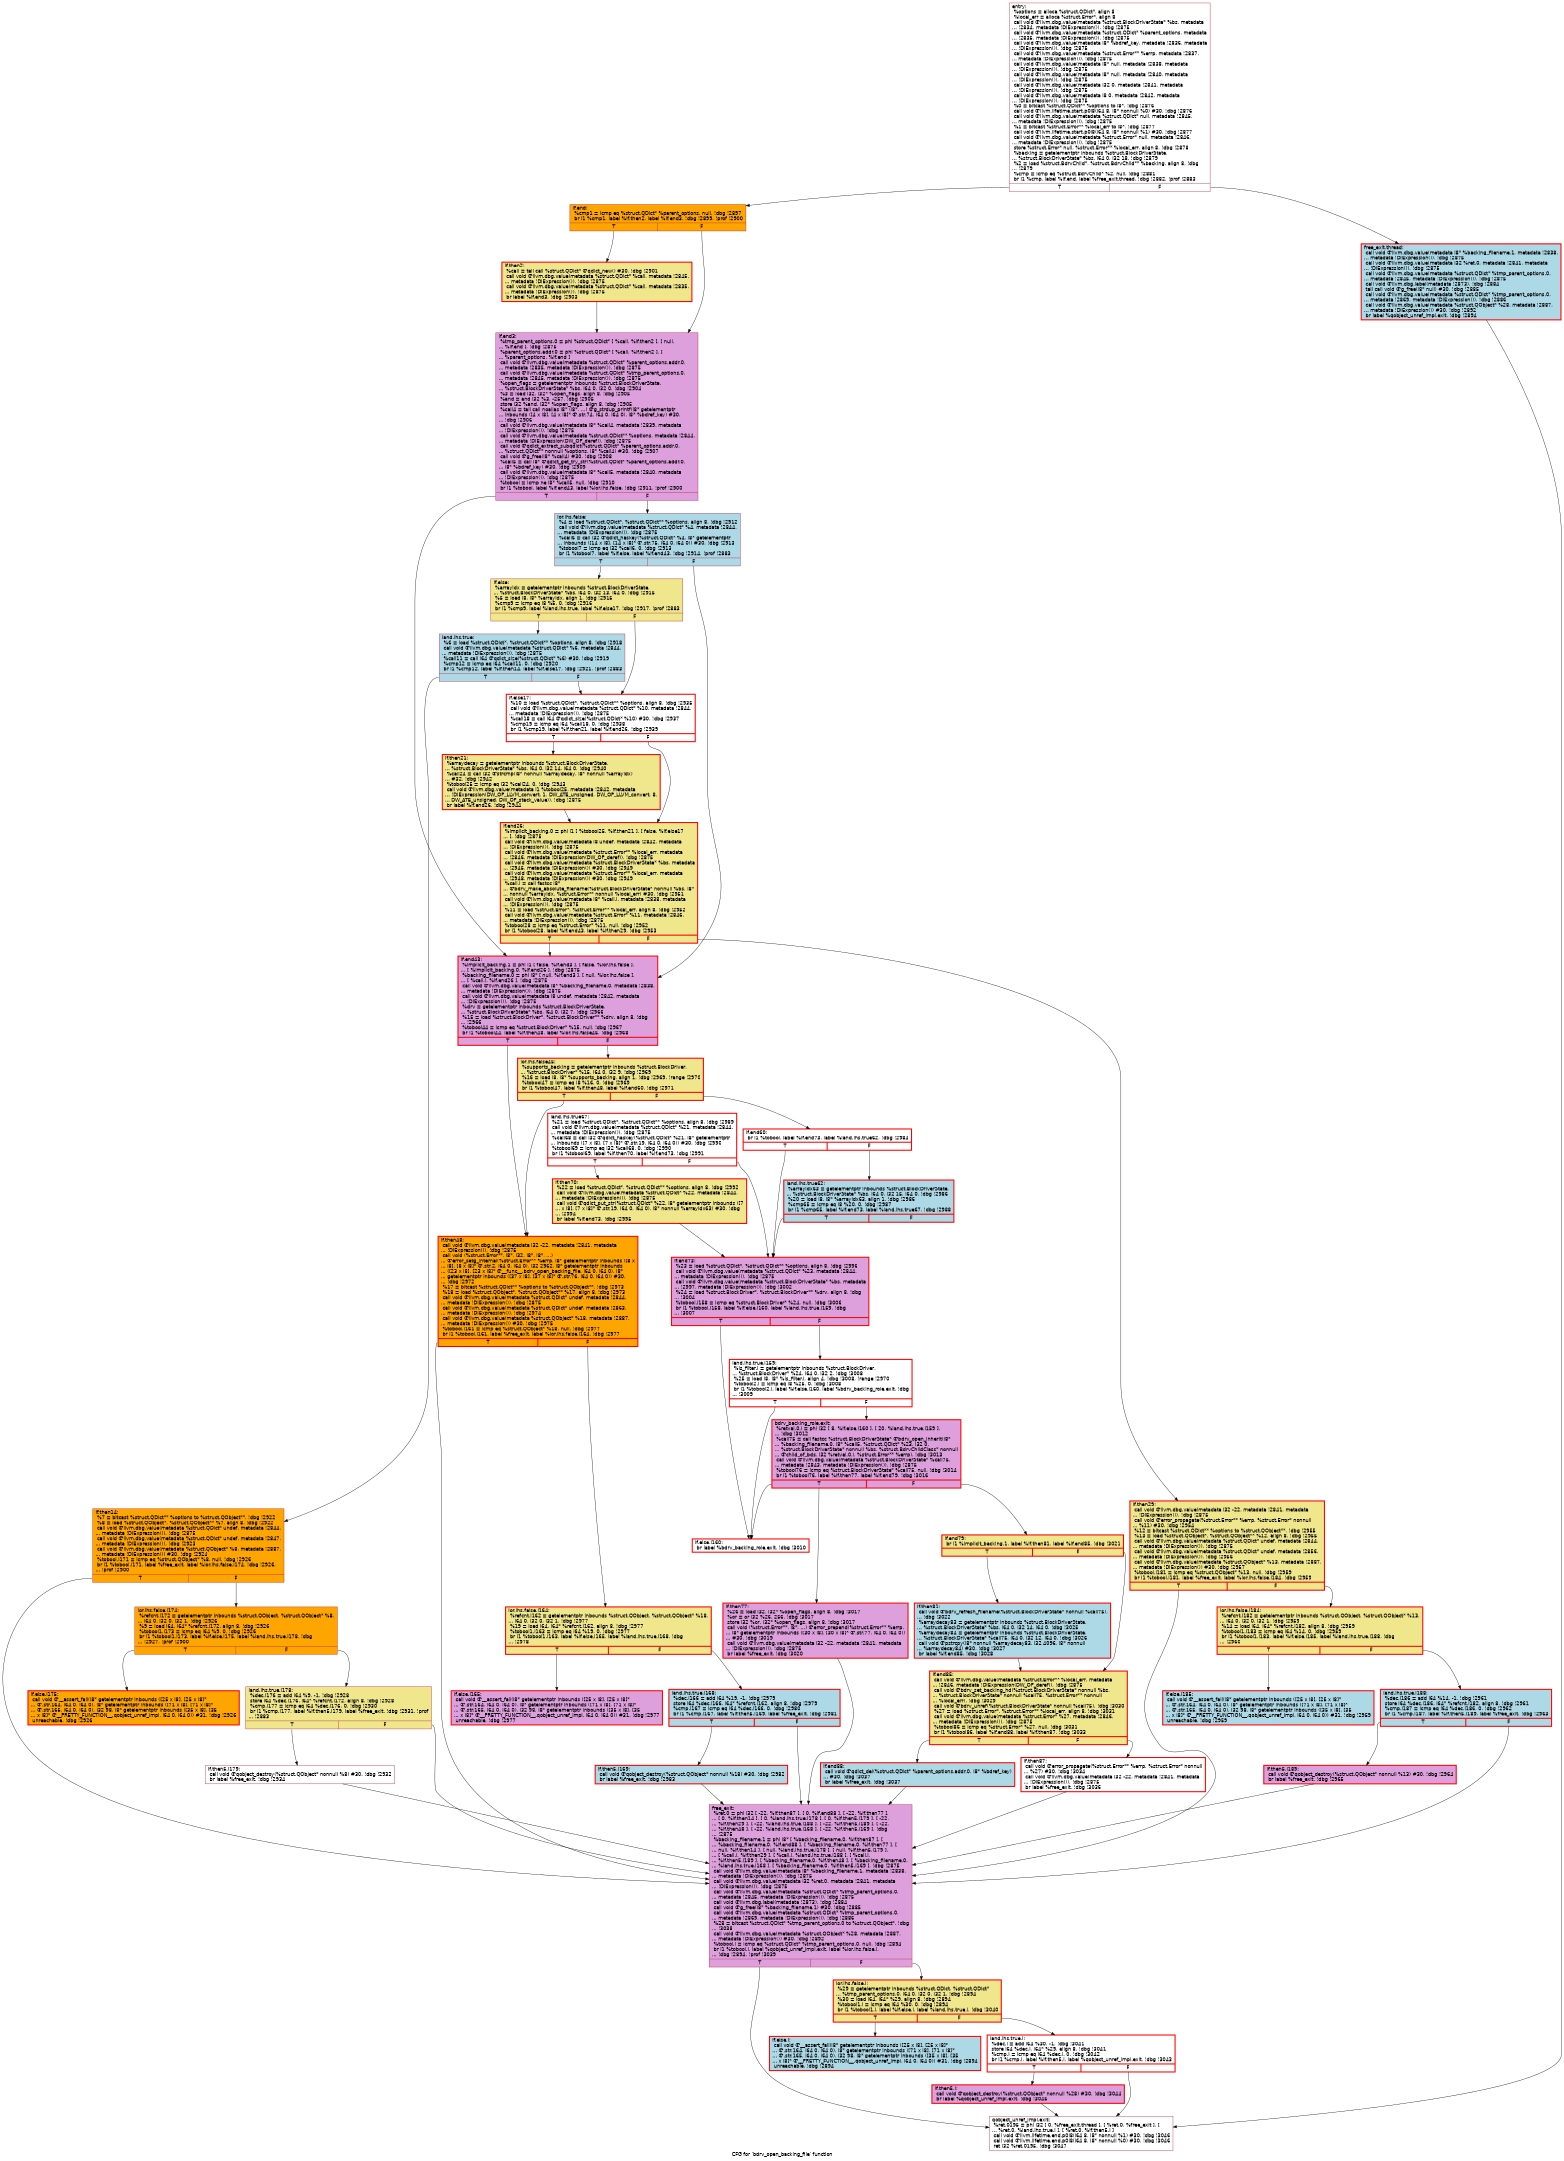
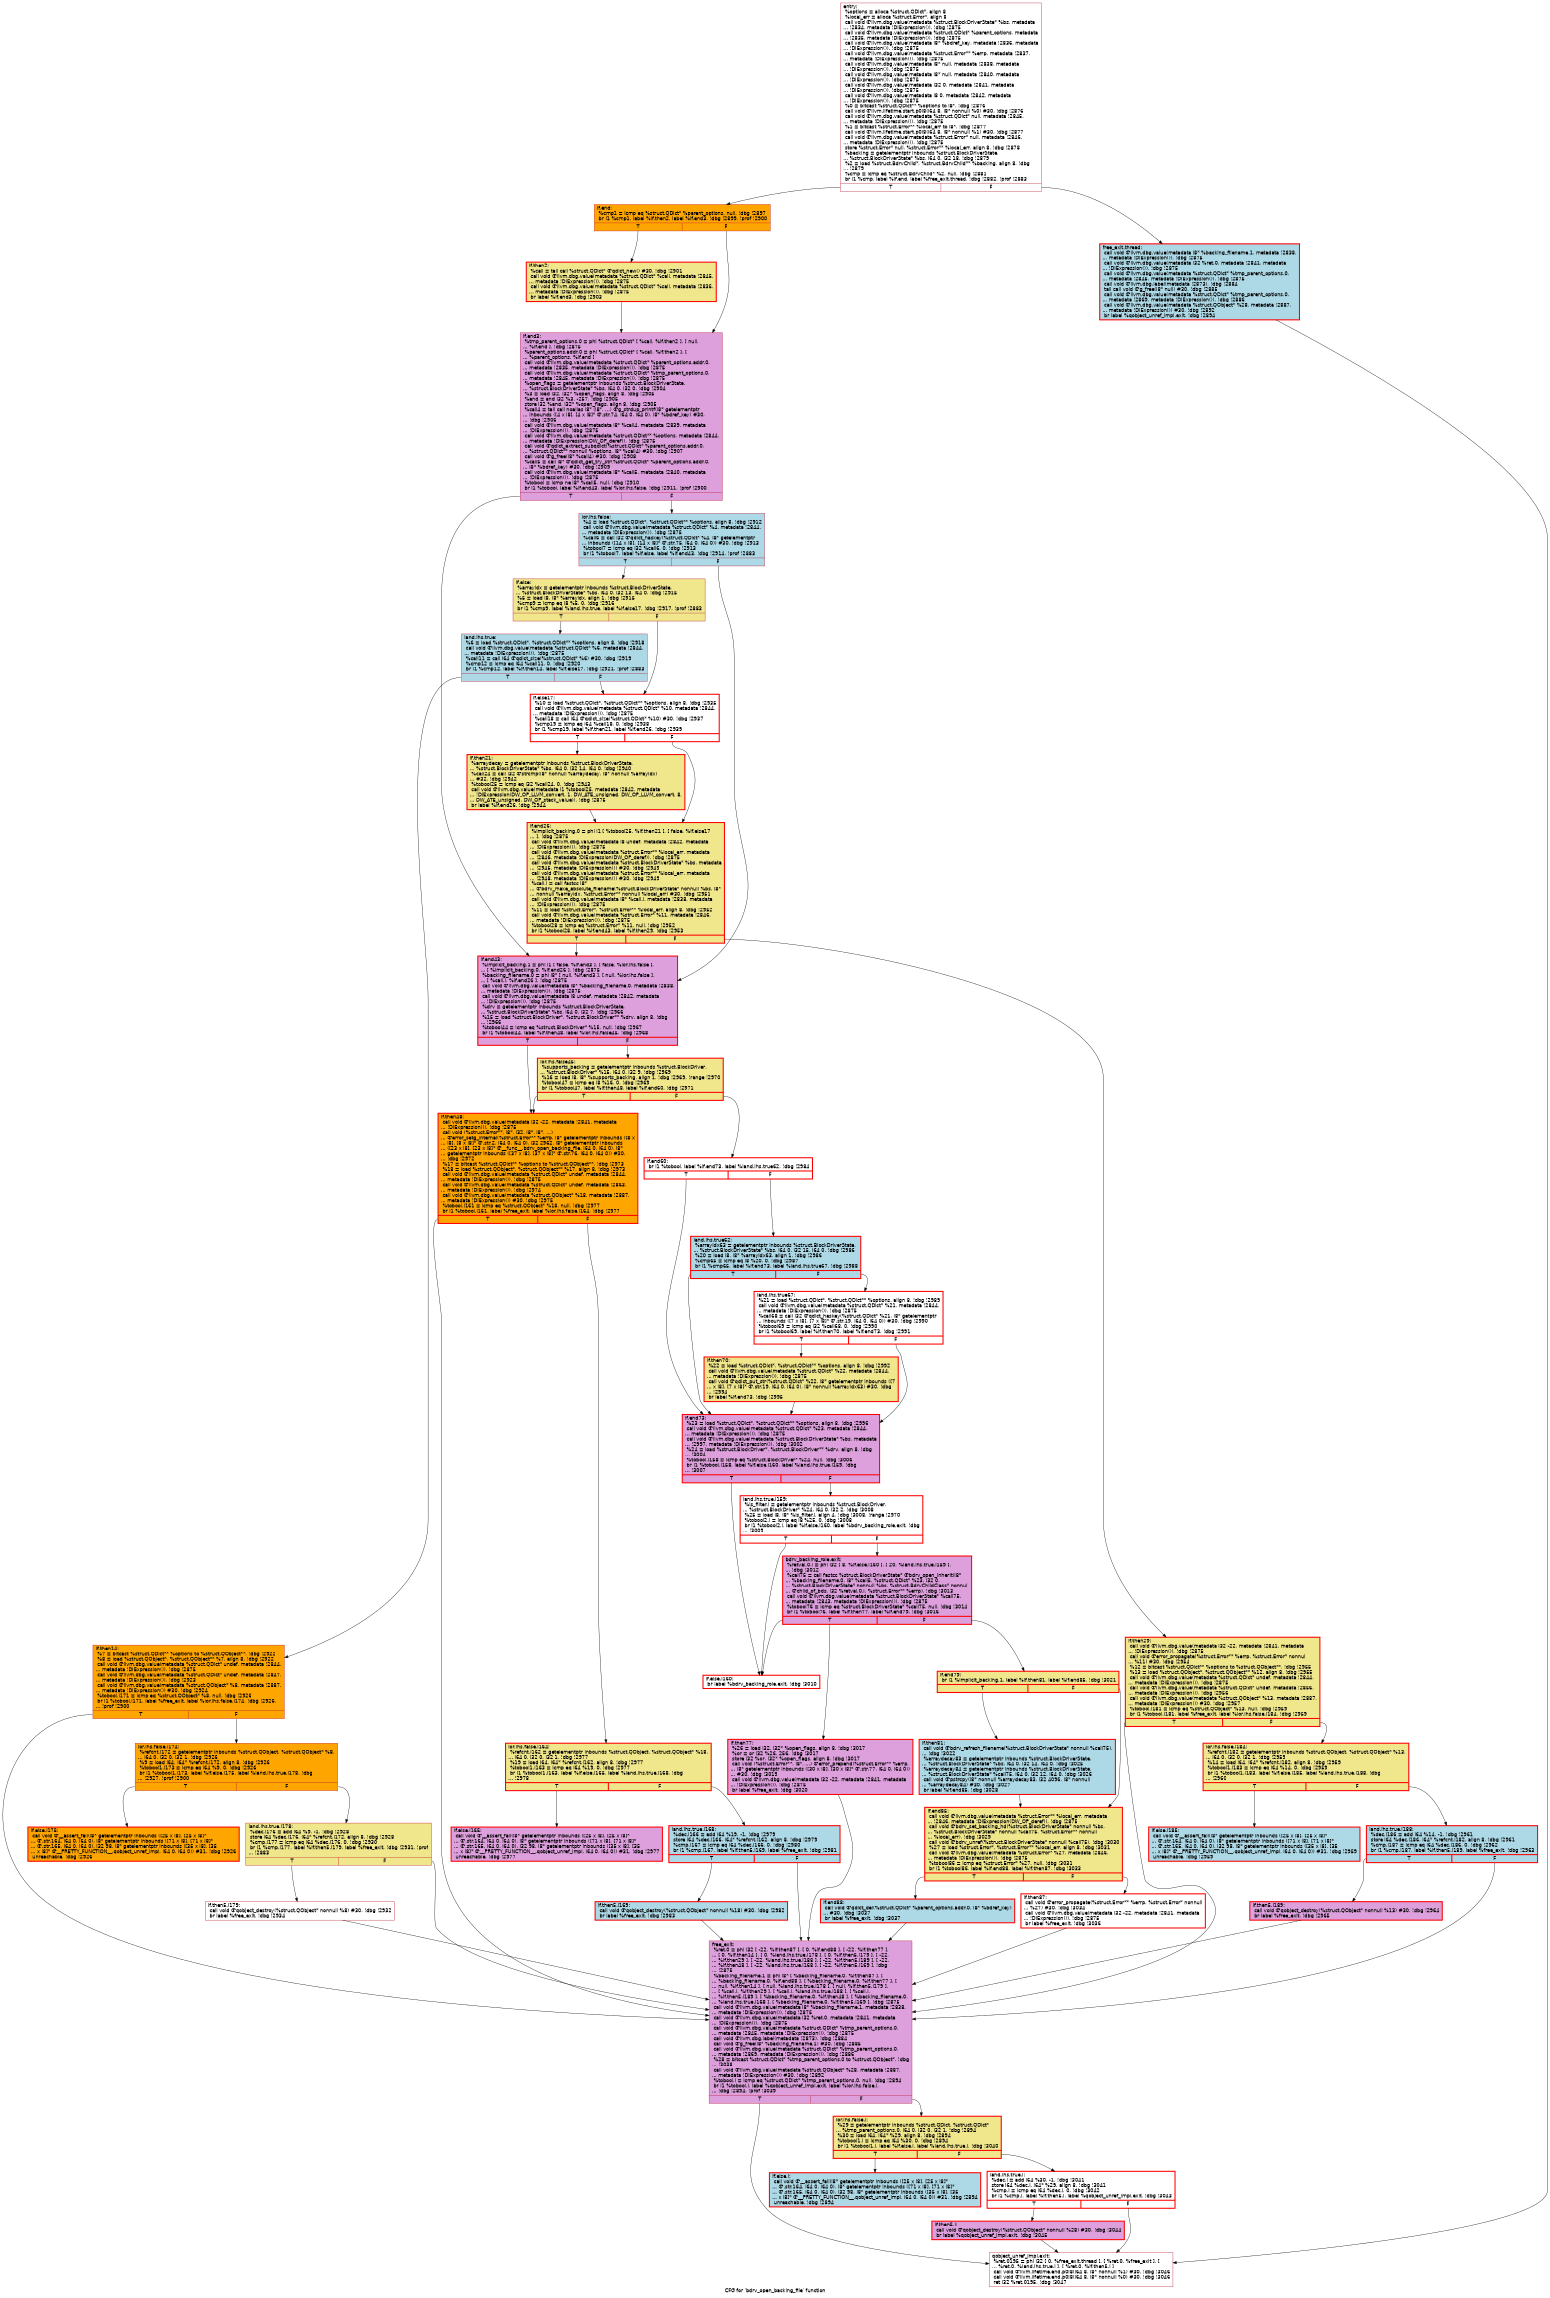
edge "land.lhs.true62:" -> "land.lhs.true67:": added
